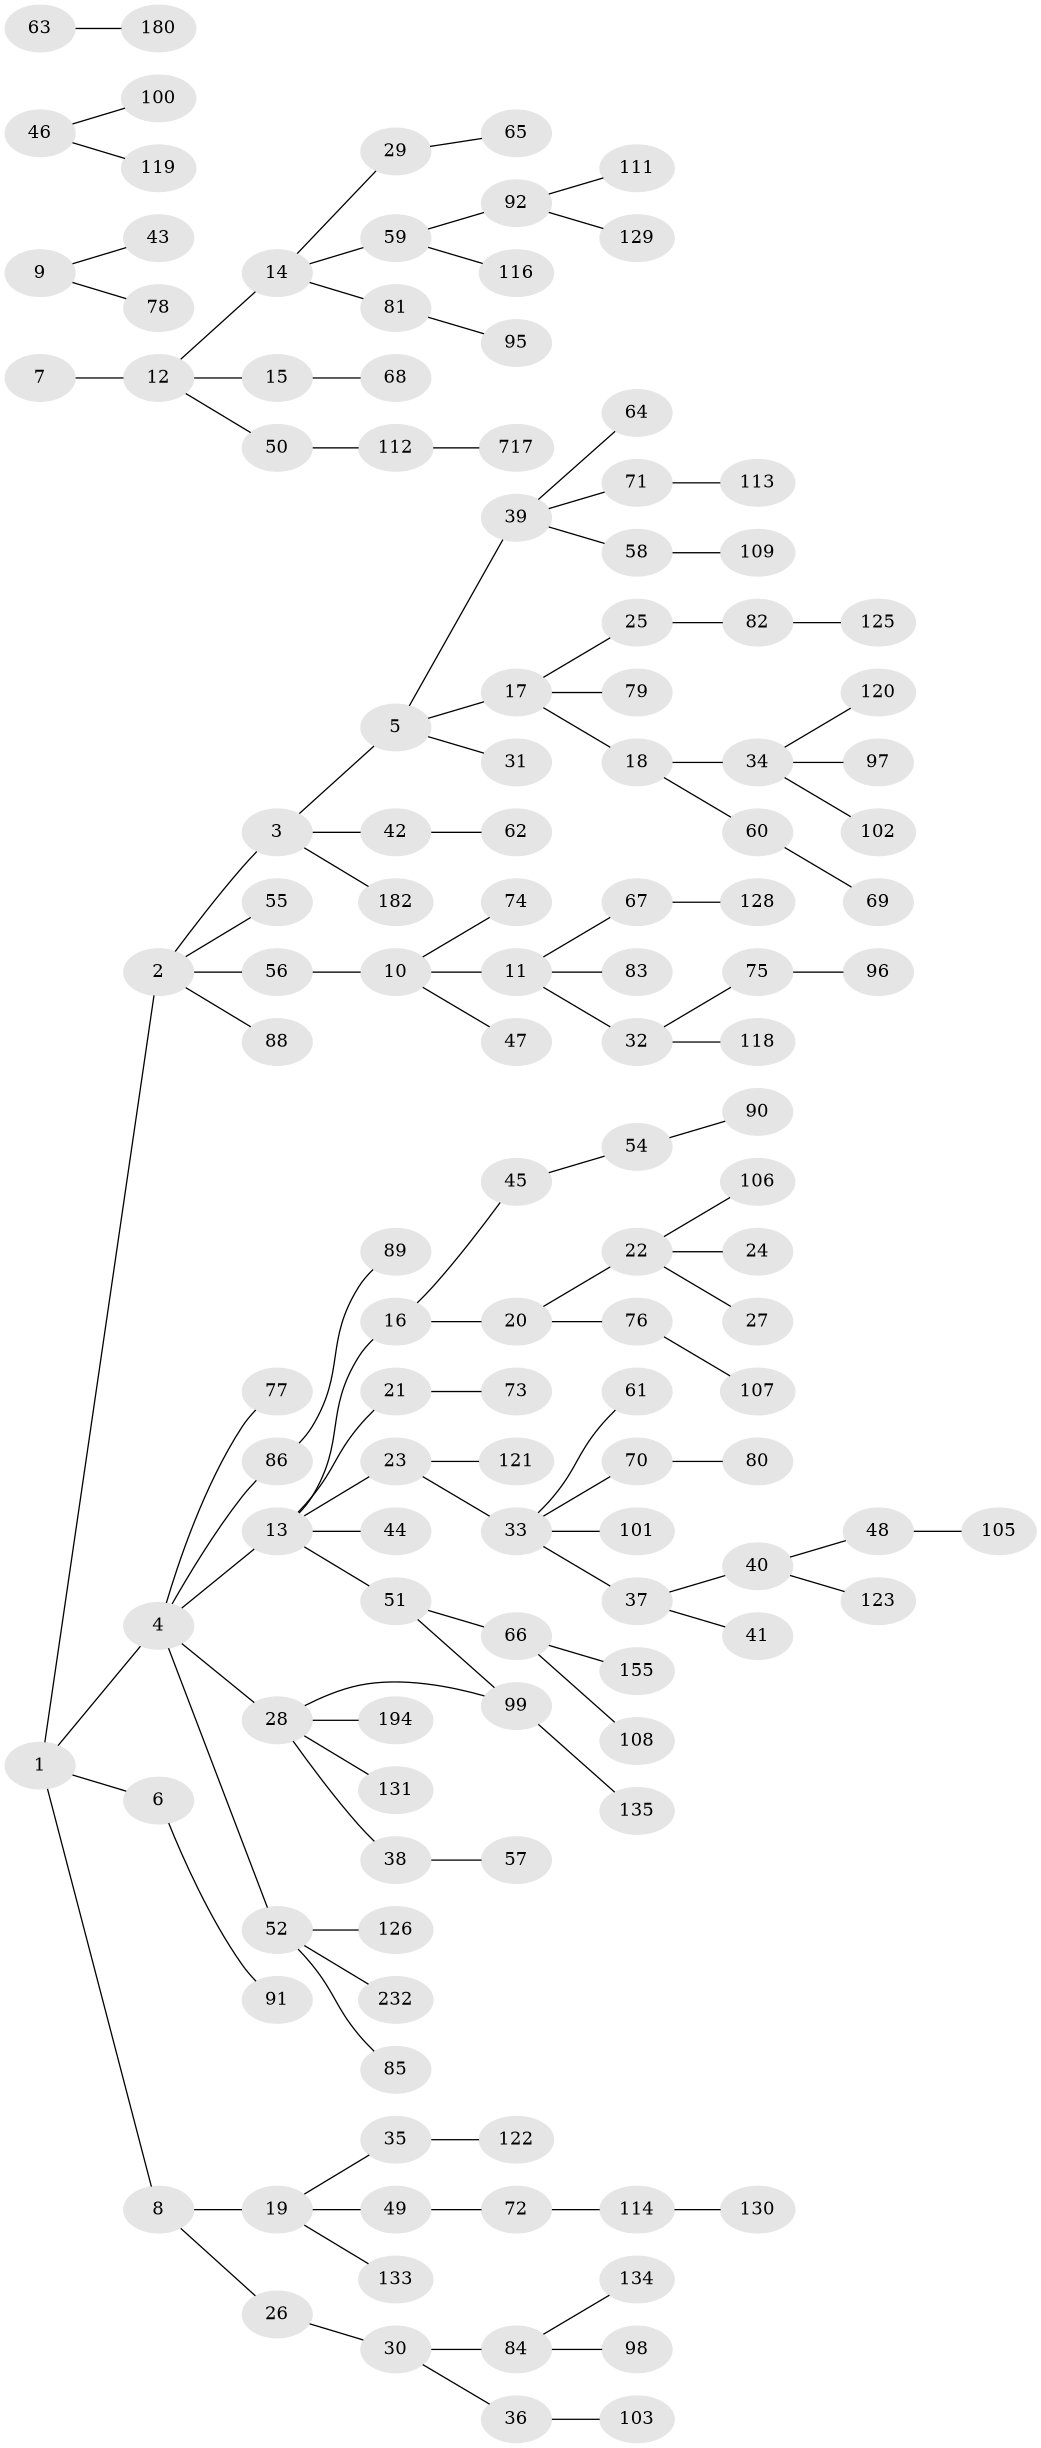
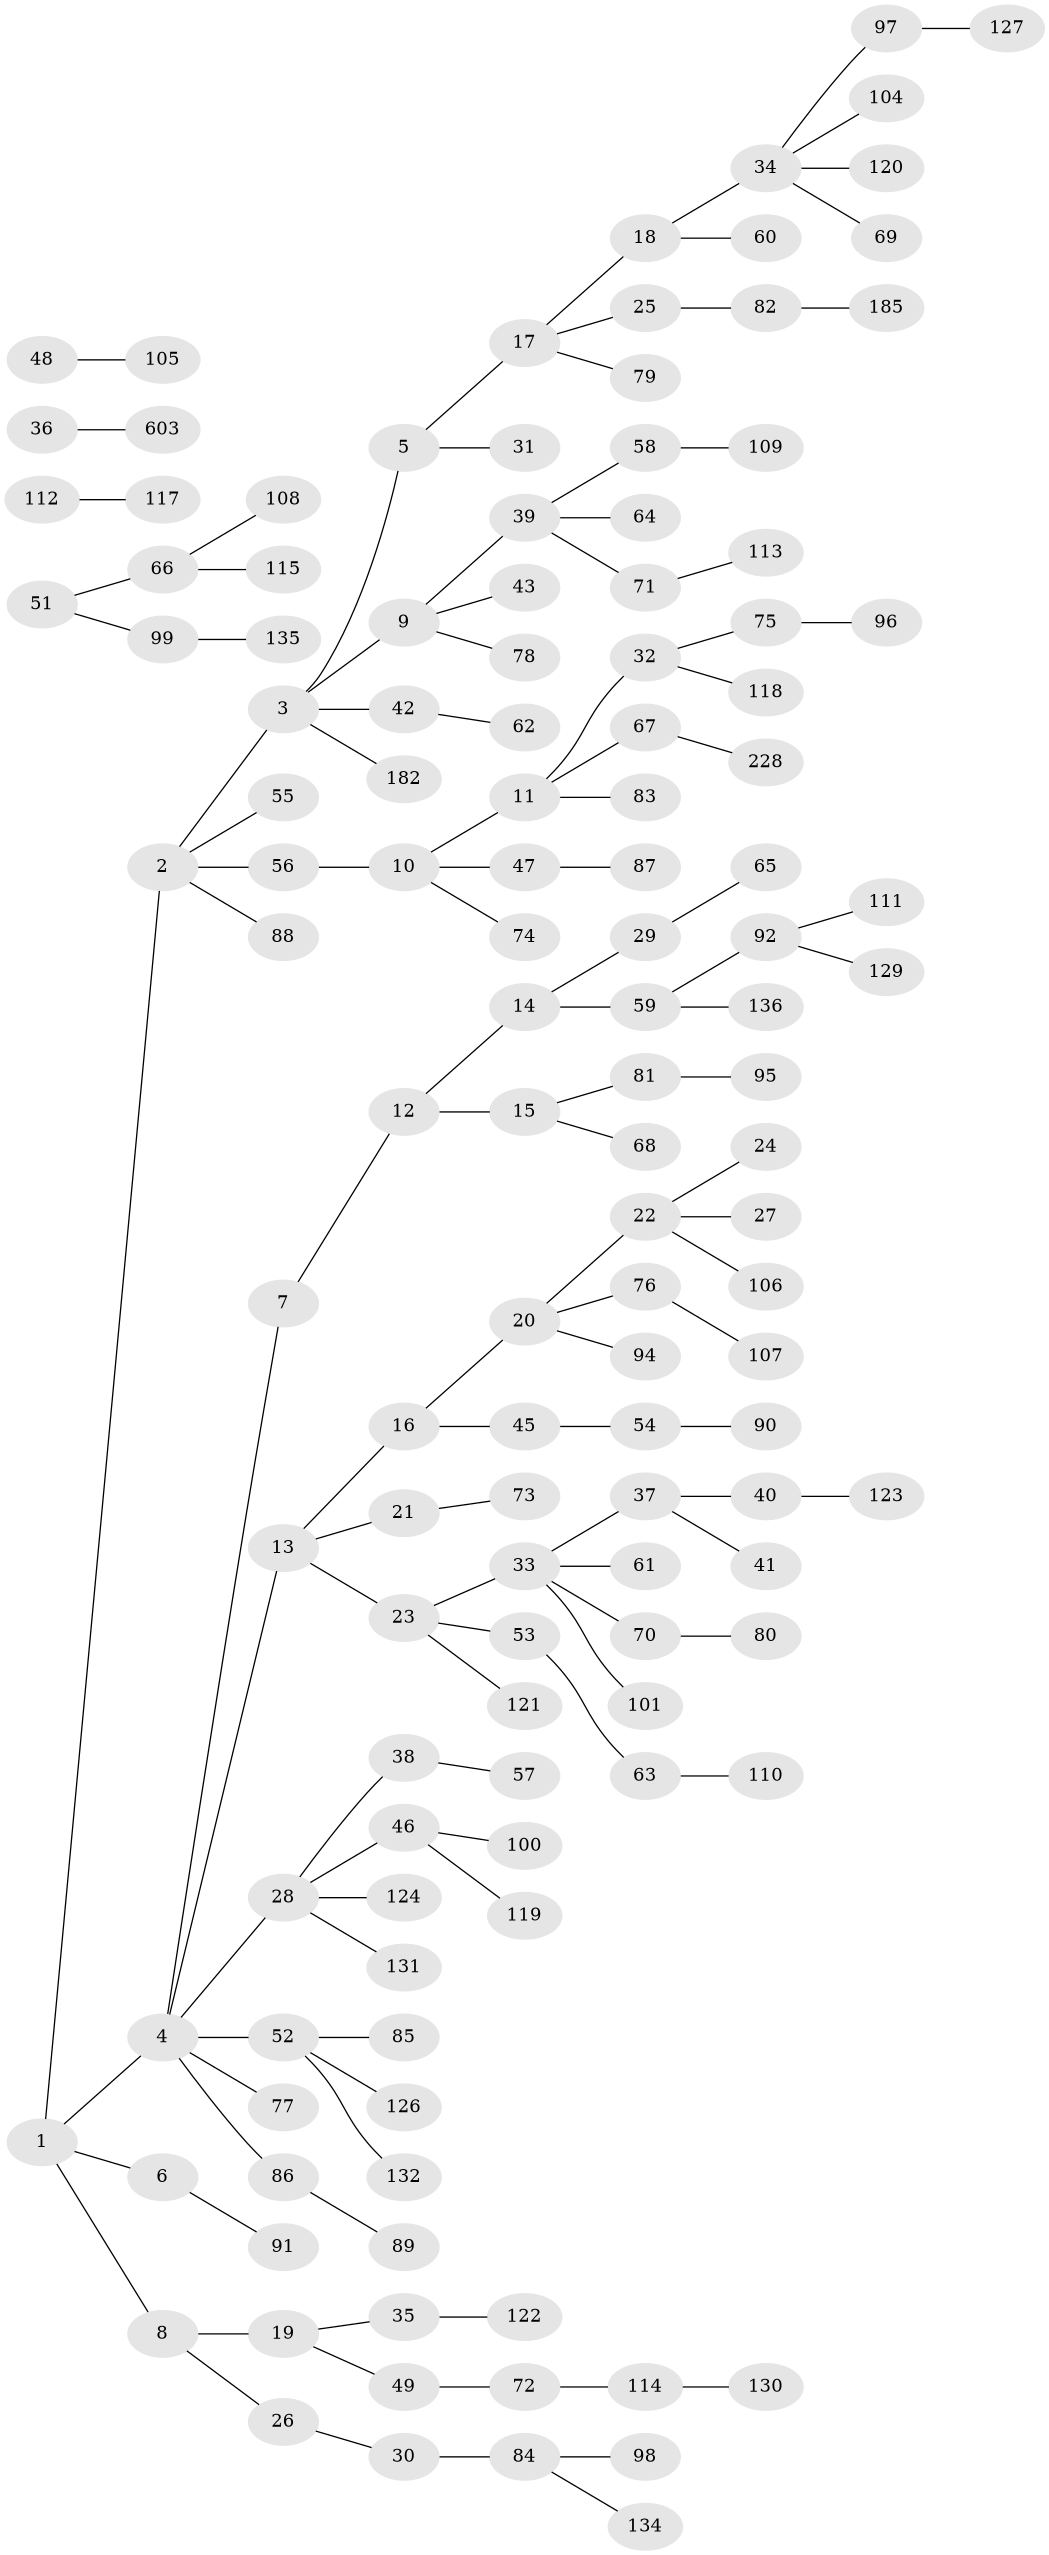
node "180": label "180" -> "110"
node "127": added
node "116": label "116" -> "136"
edge "14" -- "81": now "15" -- "81"
node "50": removed
node "717": label "717" -> "117"
edge "39" -- "5": now "39" -- "9"
node "125": label "125" -> "185"
edge "9" -- "3": added
node "102": label "102" -> "104"
node "87": added
edge "60" -- "69": now "34" -- "69"
node "128": label "128" -> "228"
node "94": added
node "44": removed
edge "48" -- "40": removed
edge "13" -- "51": removed
node "53": added
edge "7" -- "4": added
node "155": label "155" -> "115"
edge "99" -- "28": now "46" -- "28"
node "194": label "194" -> "124"
node "232": label "232" -> "132"
node "133": removed
edge "30" -- "36": removed
node "103": label "103" -> "603"
